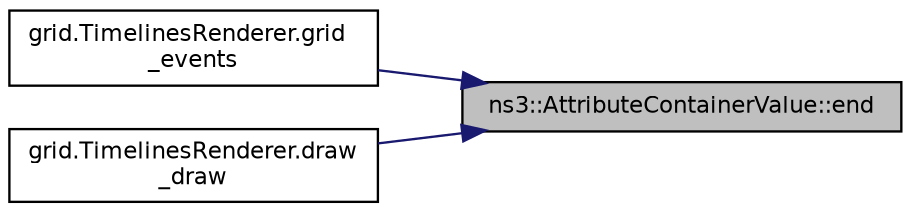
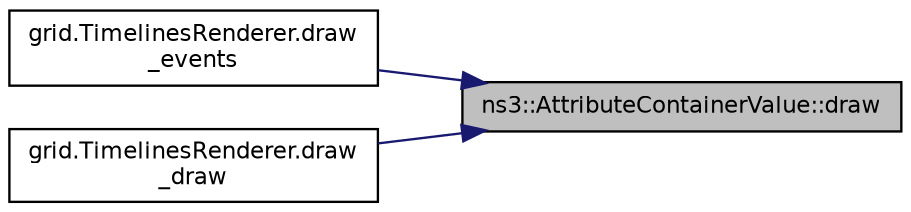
node "grid.TimelinesRenderer.grid _events": label "grid.TimelinesRenderer.grid _events" -> "grid.TimelinesRenderer.draw _events"
node "ns3::AttributeContainerValue::end": label "ns3::AttributeContainerValue::end" -> "ns3::AttributeContainerValue::draw"
